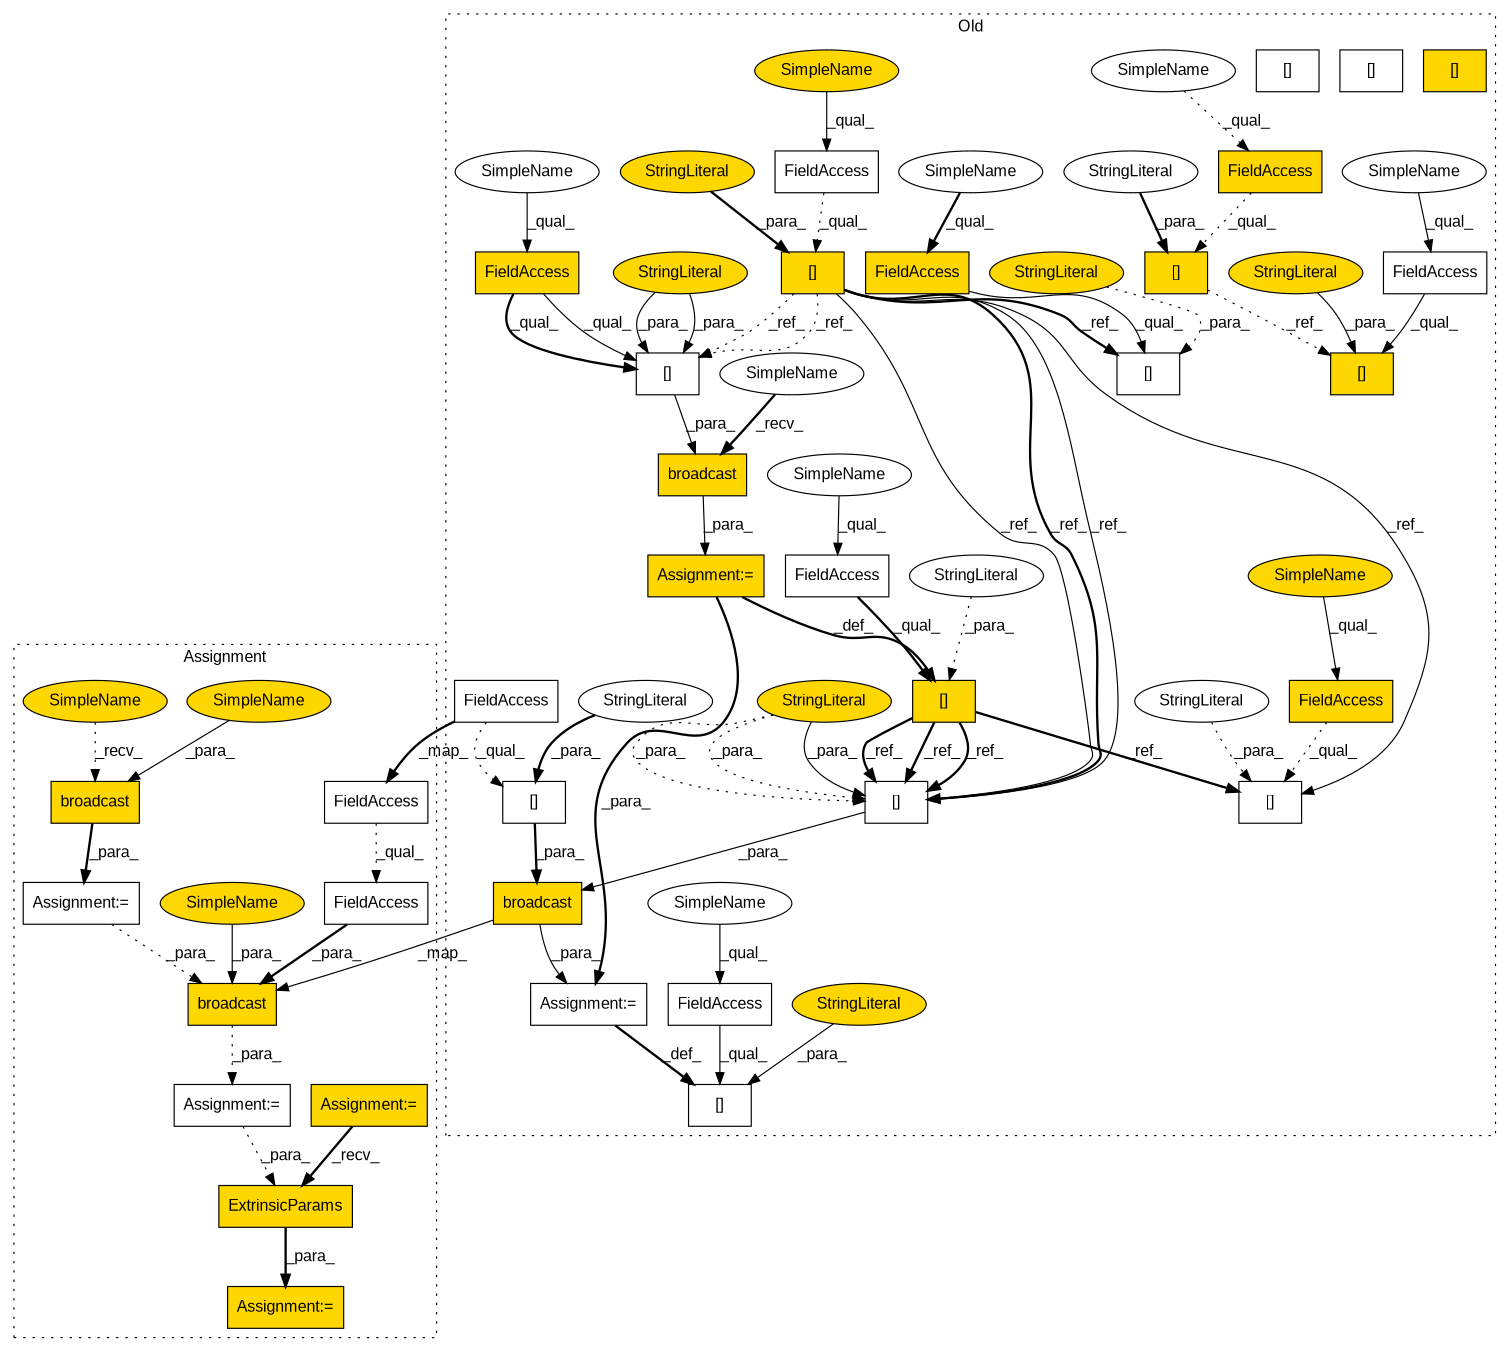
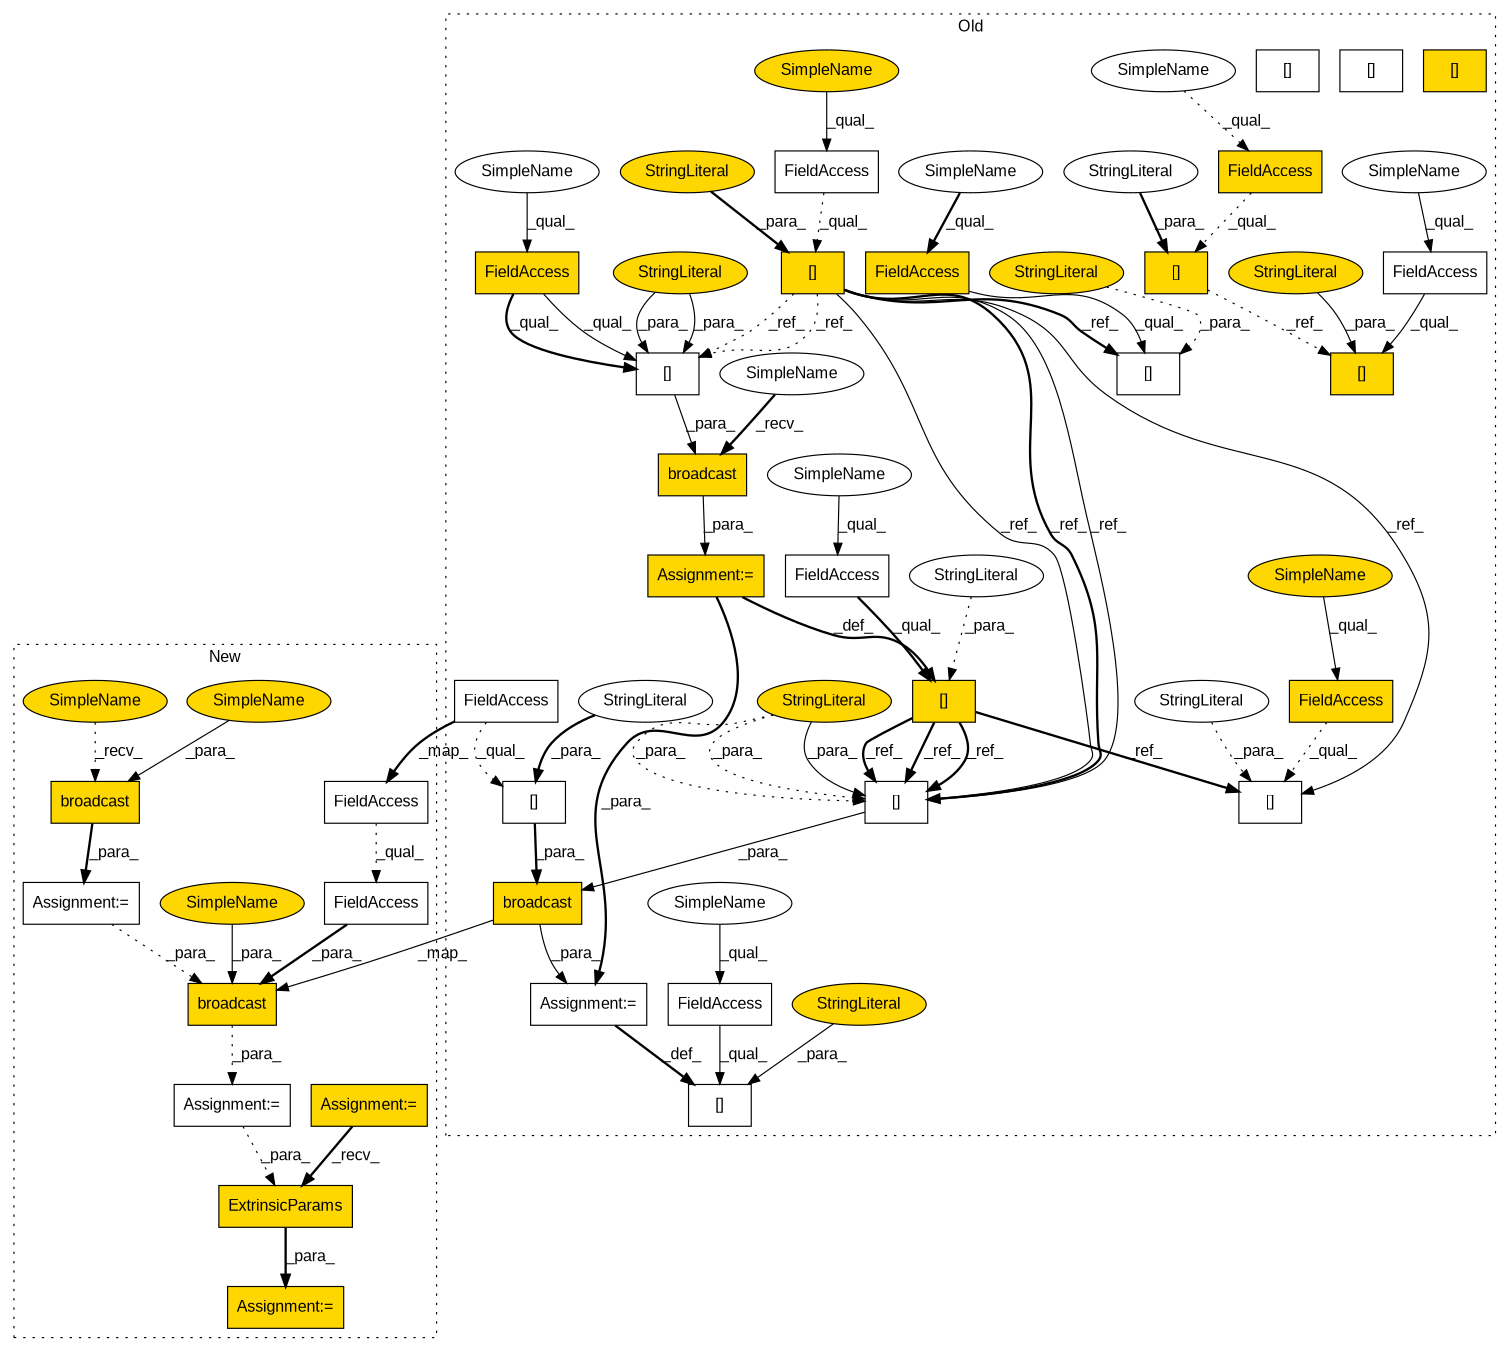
cluster "Assignment": label "Assignment" -> "New"
